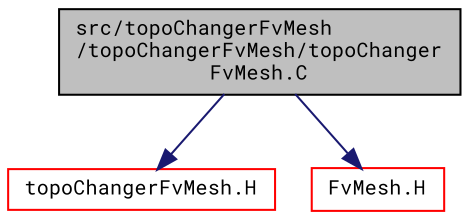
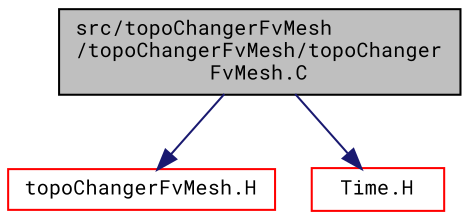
node "FvMesh.H": label "FvMesh.H" -> "Time.H"
